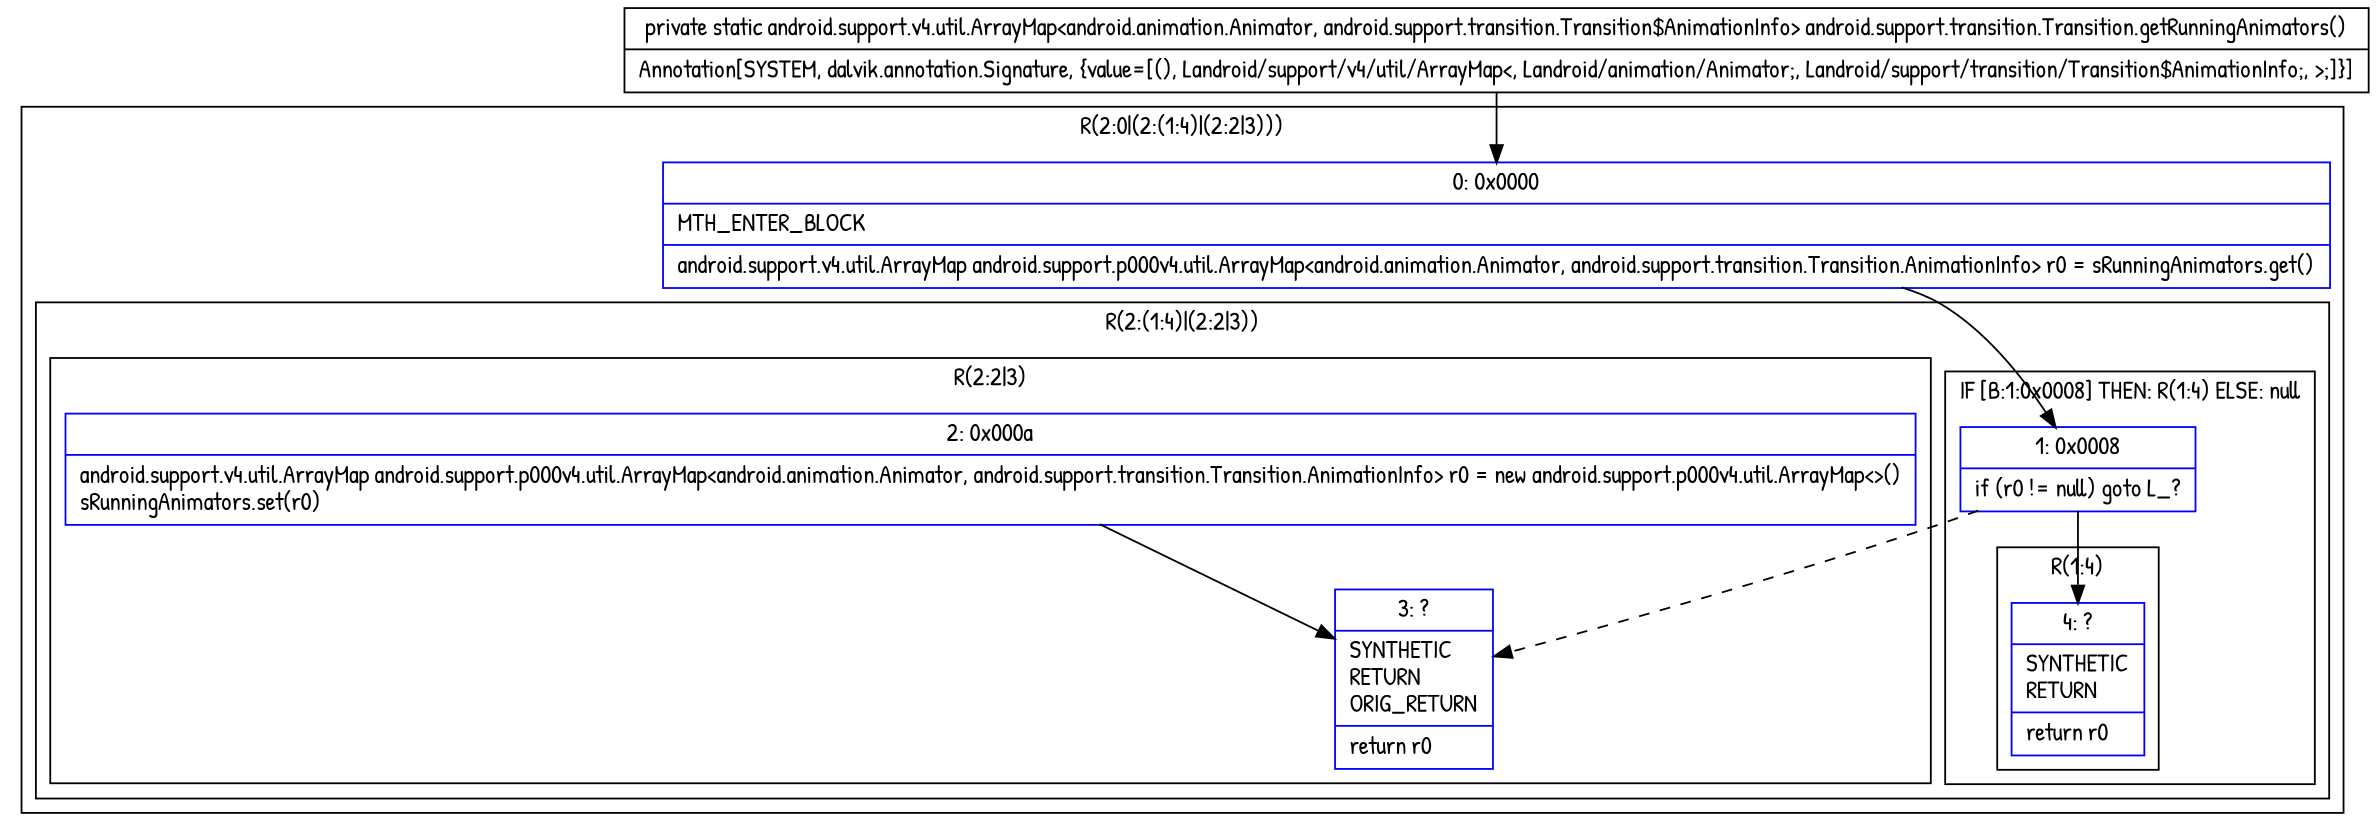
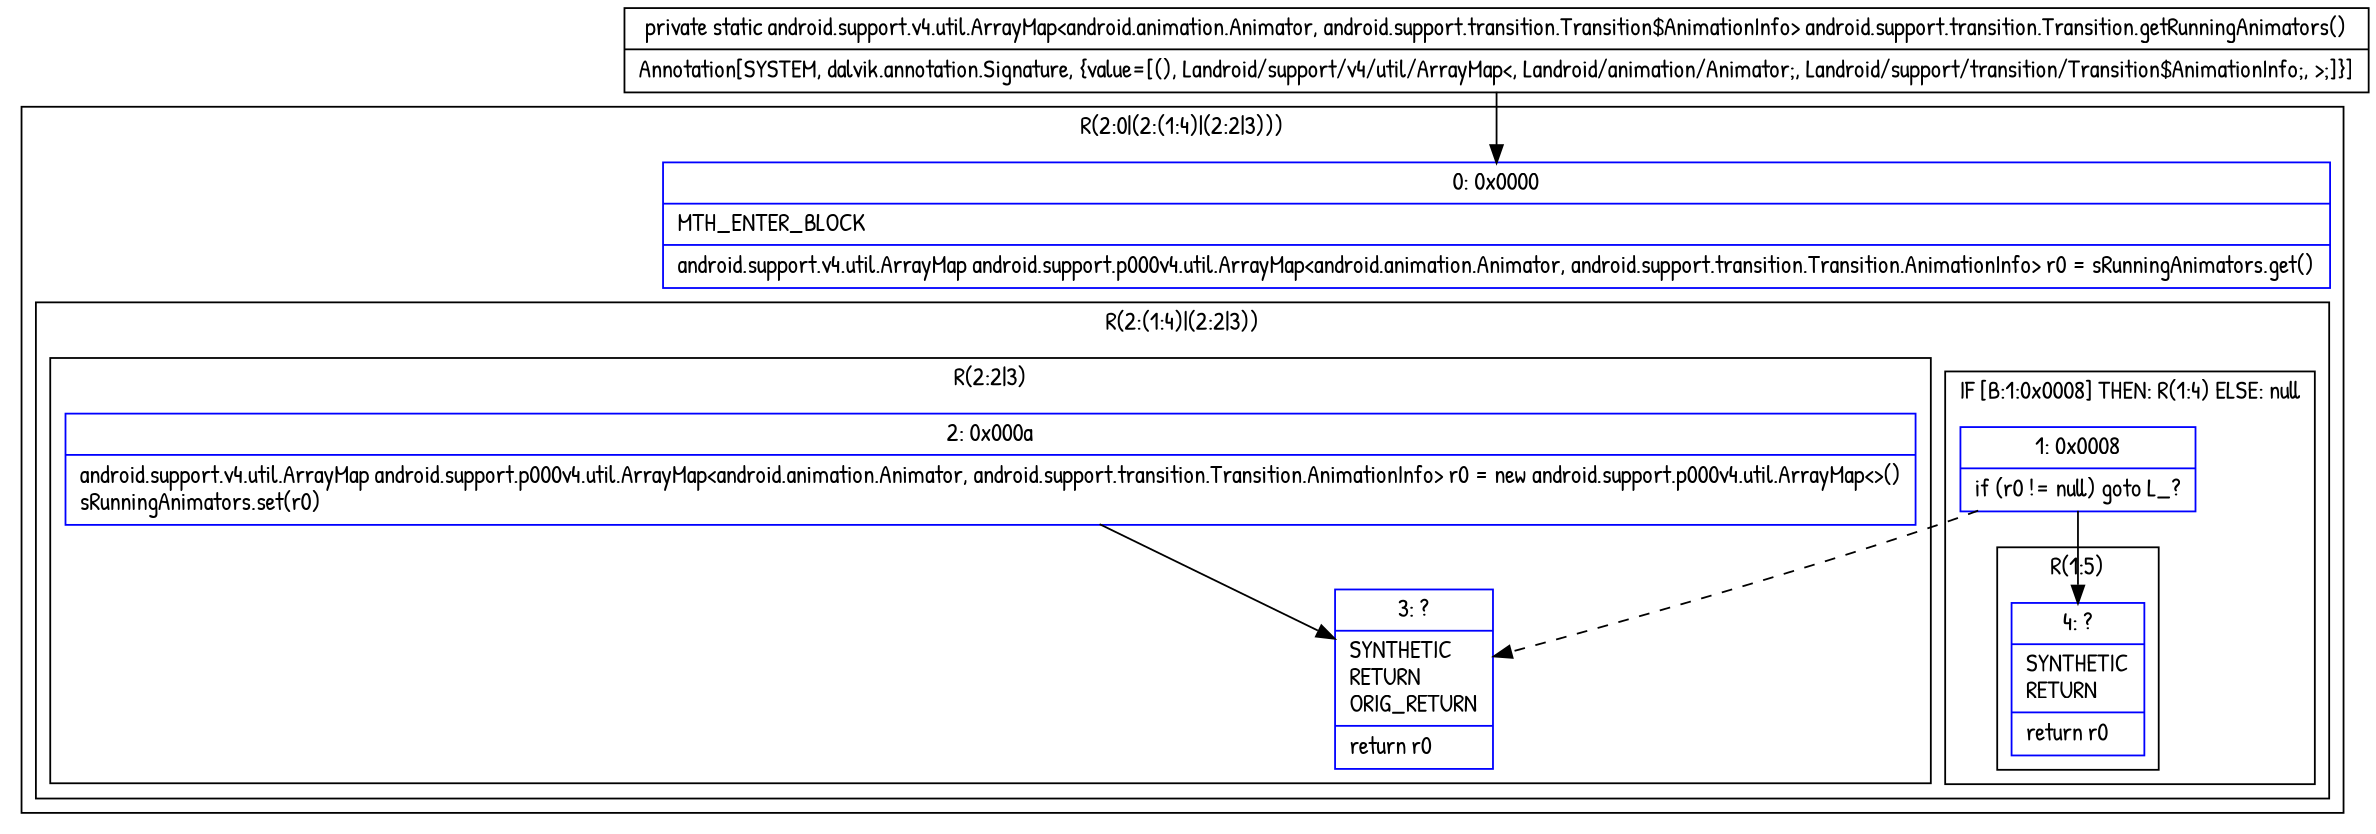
edge "0: 0x0000" -> "1: 0x0008": removed
cluster "R(1:4)": label "R(1:4)" -> "R(1:5)"
